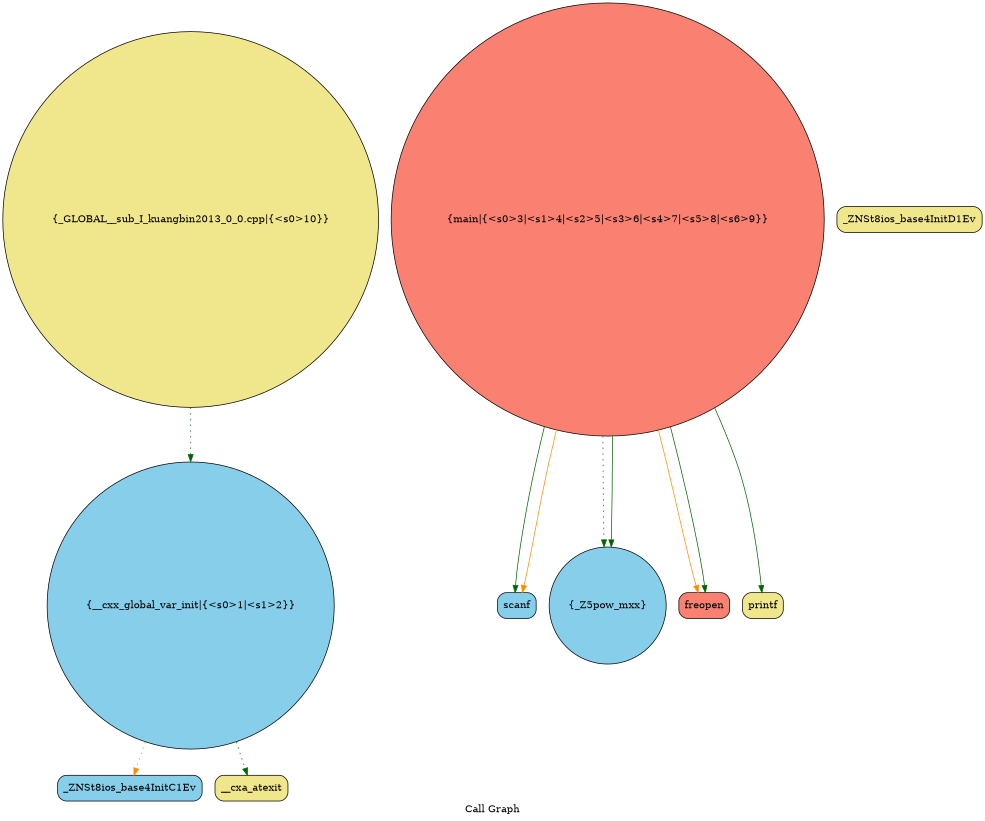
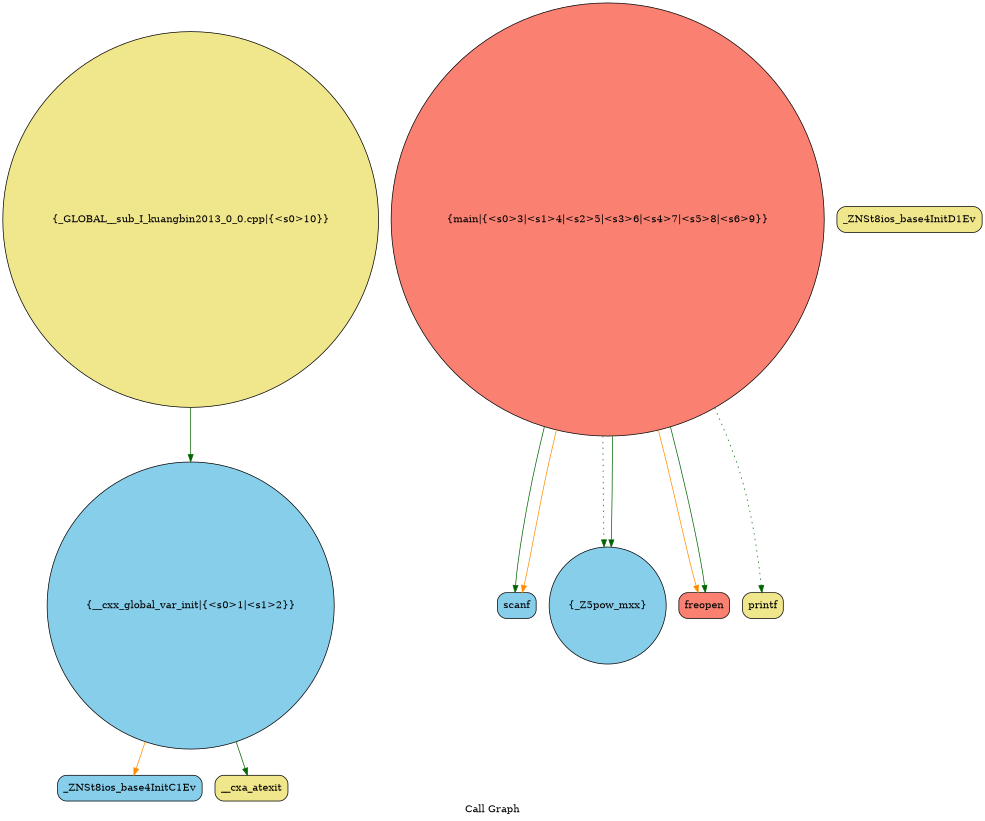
edge "{_GLOBAL__sub_I_kuangbin2013_0_0.cpp|{<s0>10}}" -> "{__cxx_global_var_init|{<s0>1|<s1>2}}": style dotted -> solid
edge "{main|{<s0>3|<s1>4|<s2>5|<s3>6|<s4>7|<s5>8|<s6>9}}" -> "printf": style solid -> dotted
edge "{__cxx_global_var_init|{<s0>1|<s1>2}}" -> "_ZNSt8ios_base4InitC1Ev": style dotted -> solid
edge "{__cxx_global_var_init|{<s0>1|<s1>2}}" -> "__cxa_atexit": style dotted -> solid
